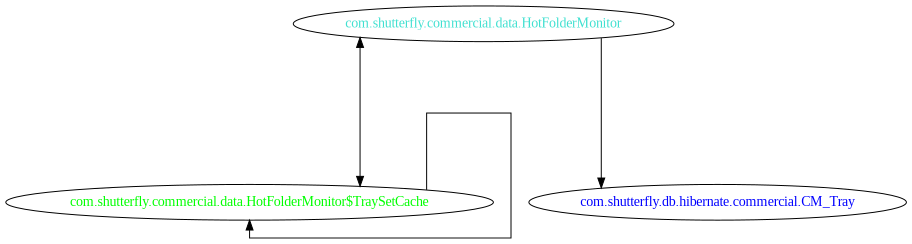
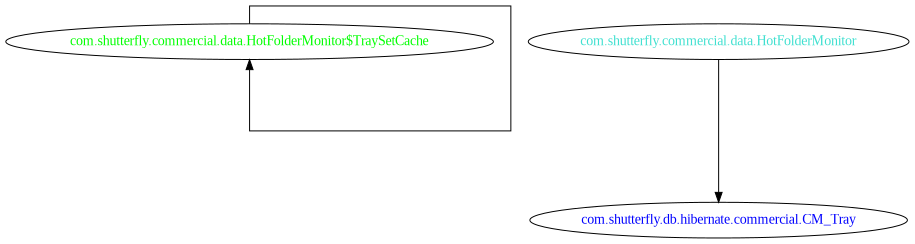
edge "com.shutterfly.commercial.data.HotFolderMonitor" -- "com.shutterfly.commercial.data.HotFolderMonitor$TraySetCache": removed
